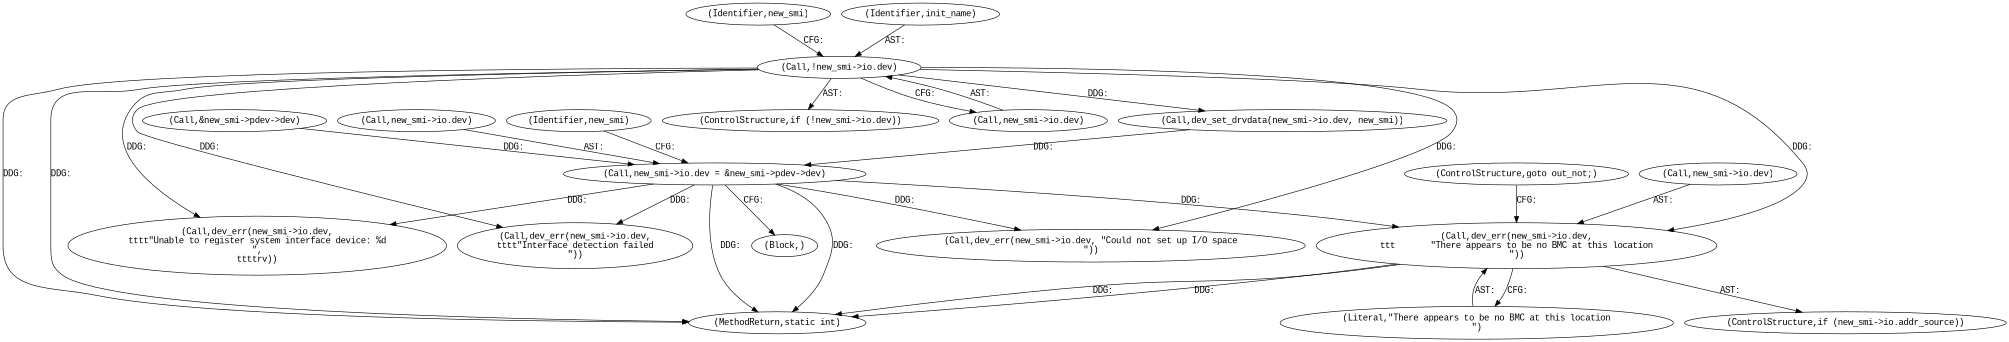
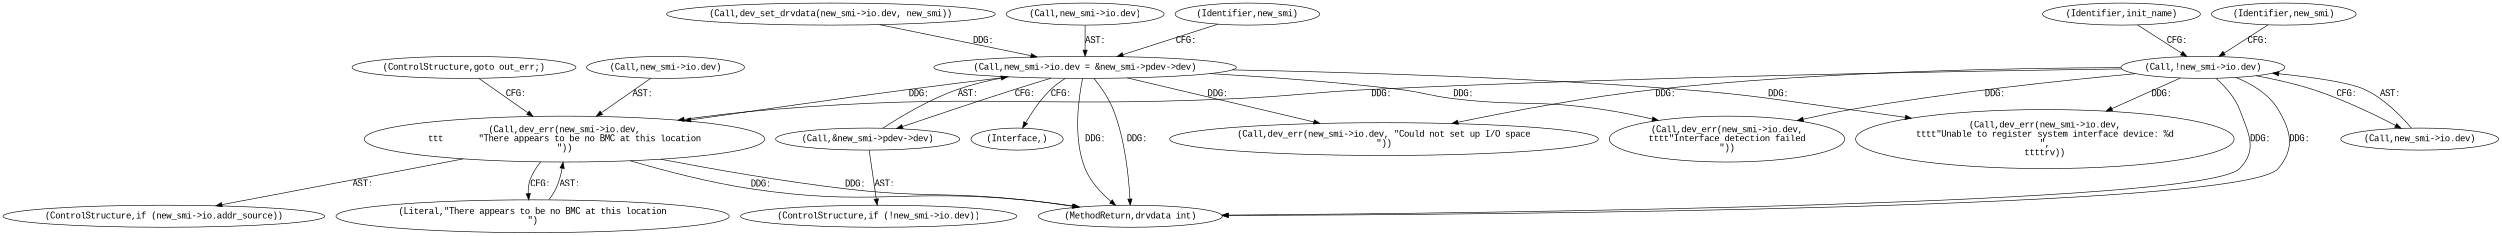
edge "(Identifier,init_name)" -> "(Call,!new_smi->io.dev)": label "AST: " -> "CFG: "
edge "(Call,!new_smi->io.dev)" -> "(ControlStructure,if (!new_smi->io.dev))": now "(Call,&new_smi->pdev->dev)" -> "(ControlStructure,if (!new_smi->io.dev))"
edge "(Call,!new_smi->io.dev)" -> "(Call,dev_set_drvdata(new_smi->io.dev, new_smi))": removed, label "DDG:"
edge "(Call,new_smi->io.dev = &new_smi->pdev->dev)" -> "(Call,&new_smi->pdev->dev)": added, label "CFG:"
edge "(Call,&new_smi->pdev->dev)" -> "(Call,new_smi->io.dev = &new_smi->pdev->dev)": label "DDG: " -> "AST: "
node "(ControlStructure,goto out_not;)": label "(ControlStructure,goto out_not;)" -> "(ControlStructure,goto out_err;)"
node "(Block,)": label "(Block,)" -> "(Interface,)"
node "(MethodReturn,static int)": label "(MethodReturn,static int)" -> "(MethodReturn,drvdata int)"
